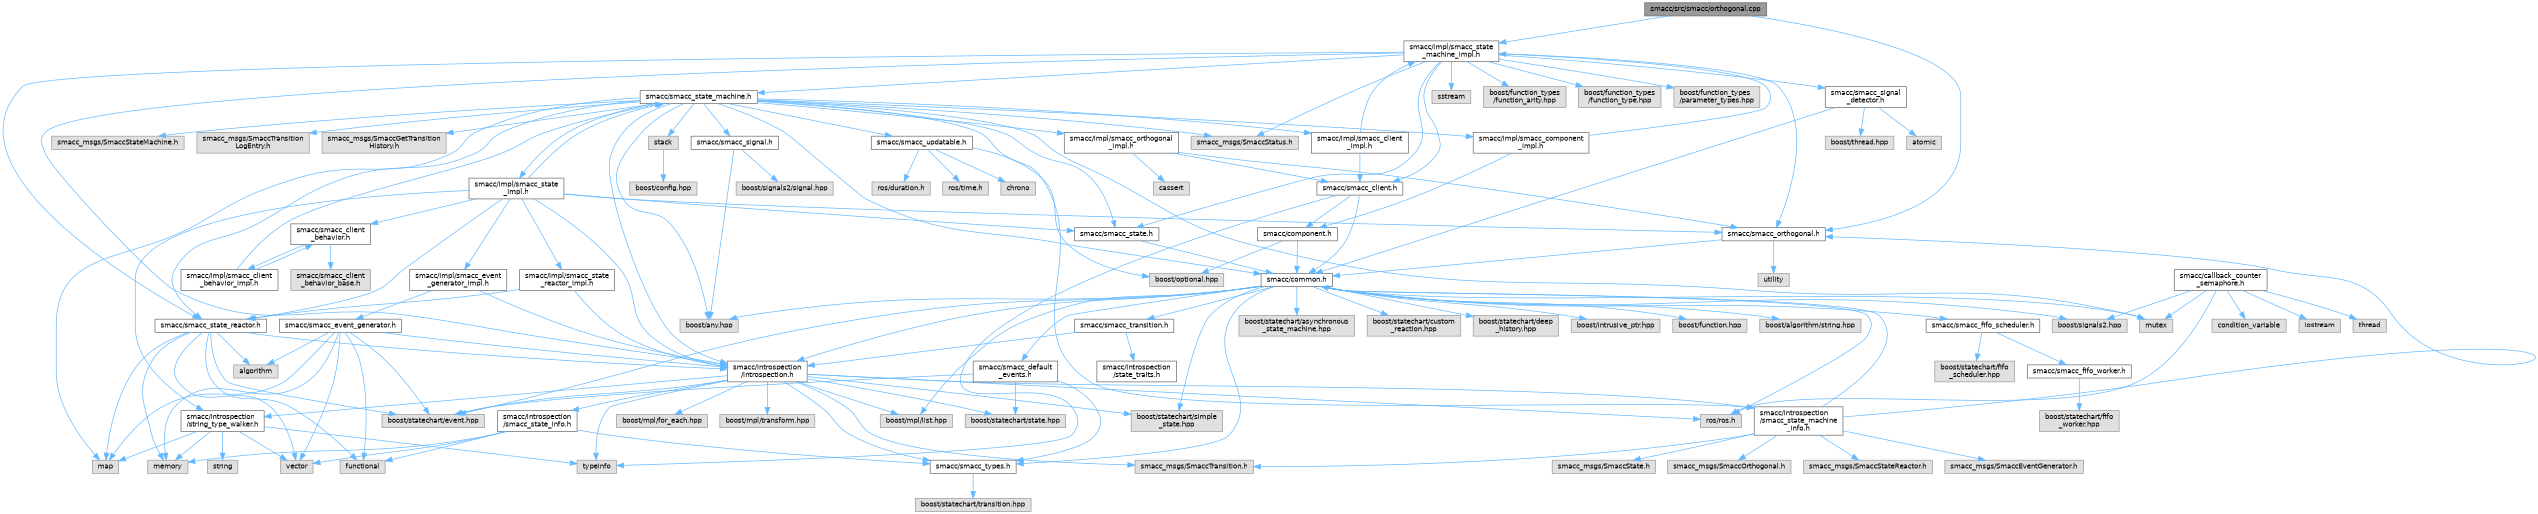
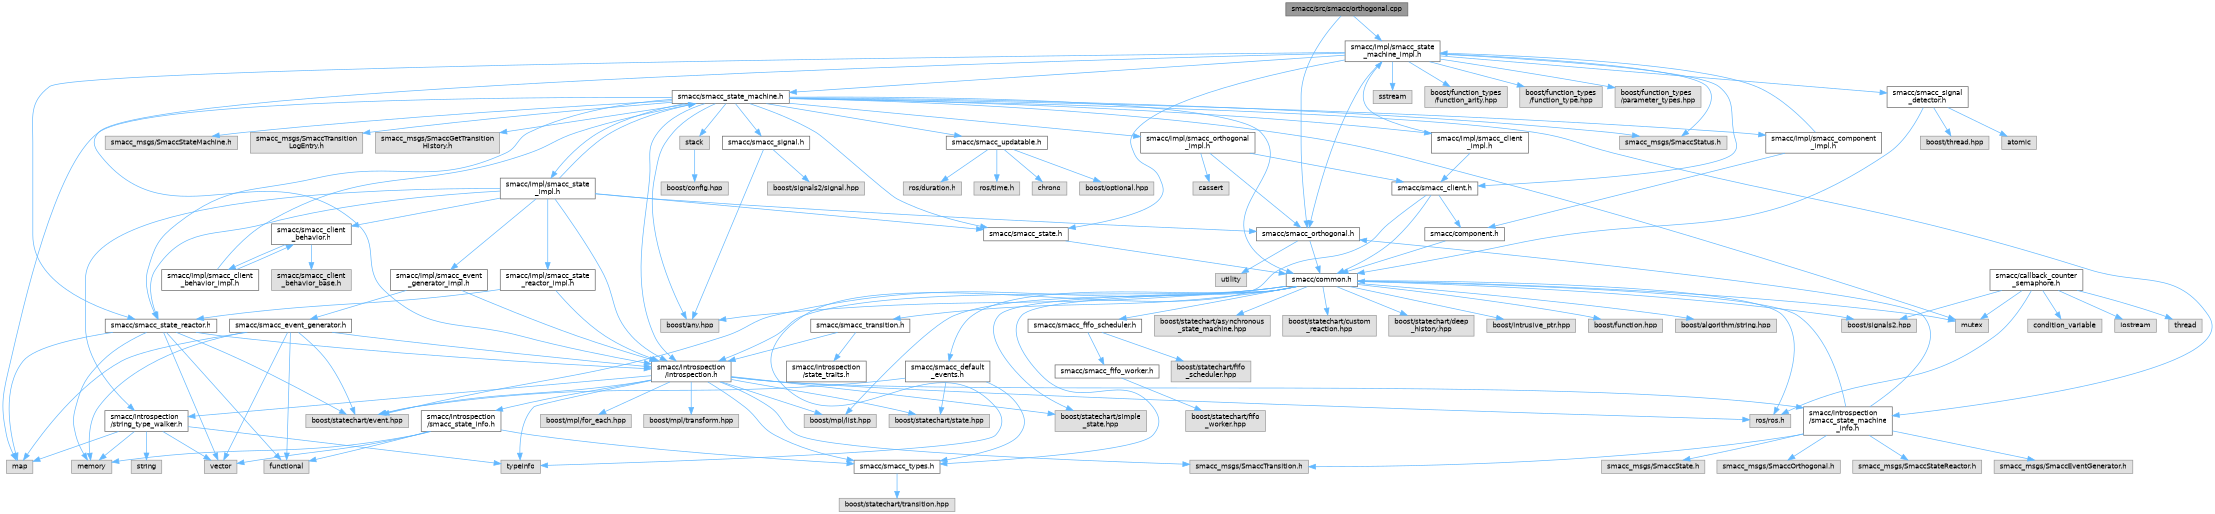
edge "smacc/component.h" -> "boost/optional.hpp": removed
node "algorithm": removed
